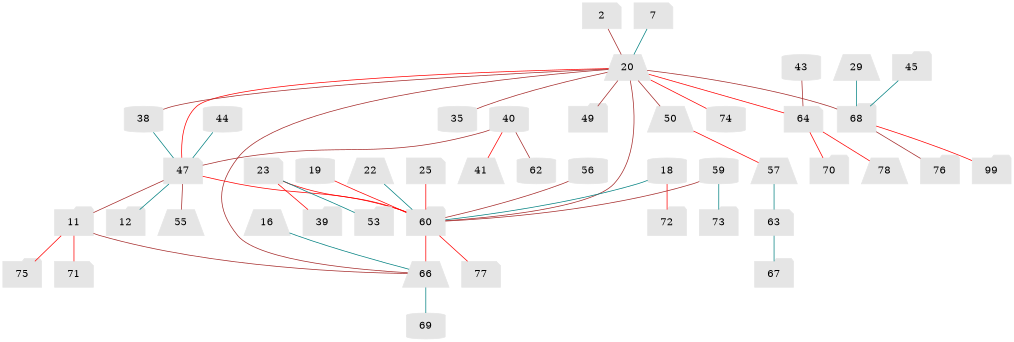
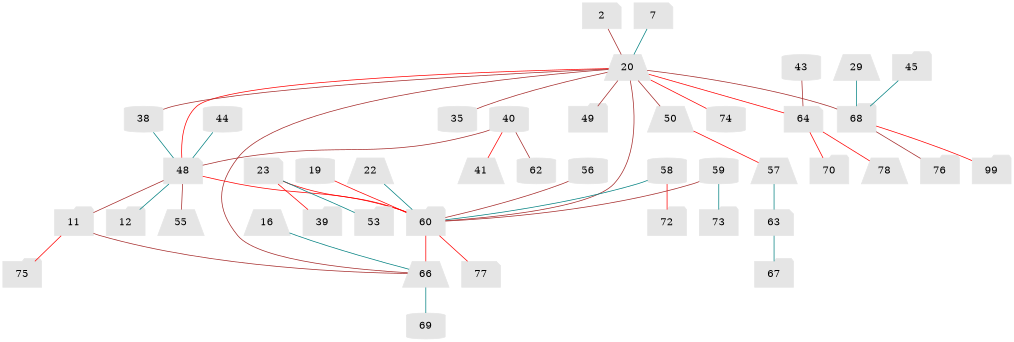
node "47": label "47" -> "48"
node "25": removed
node "18": label "18" -> "58"
node "71": removed
